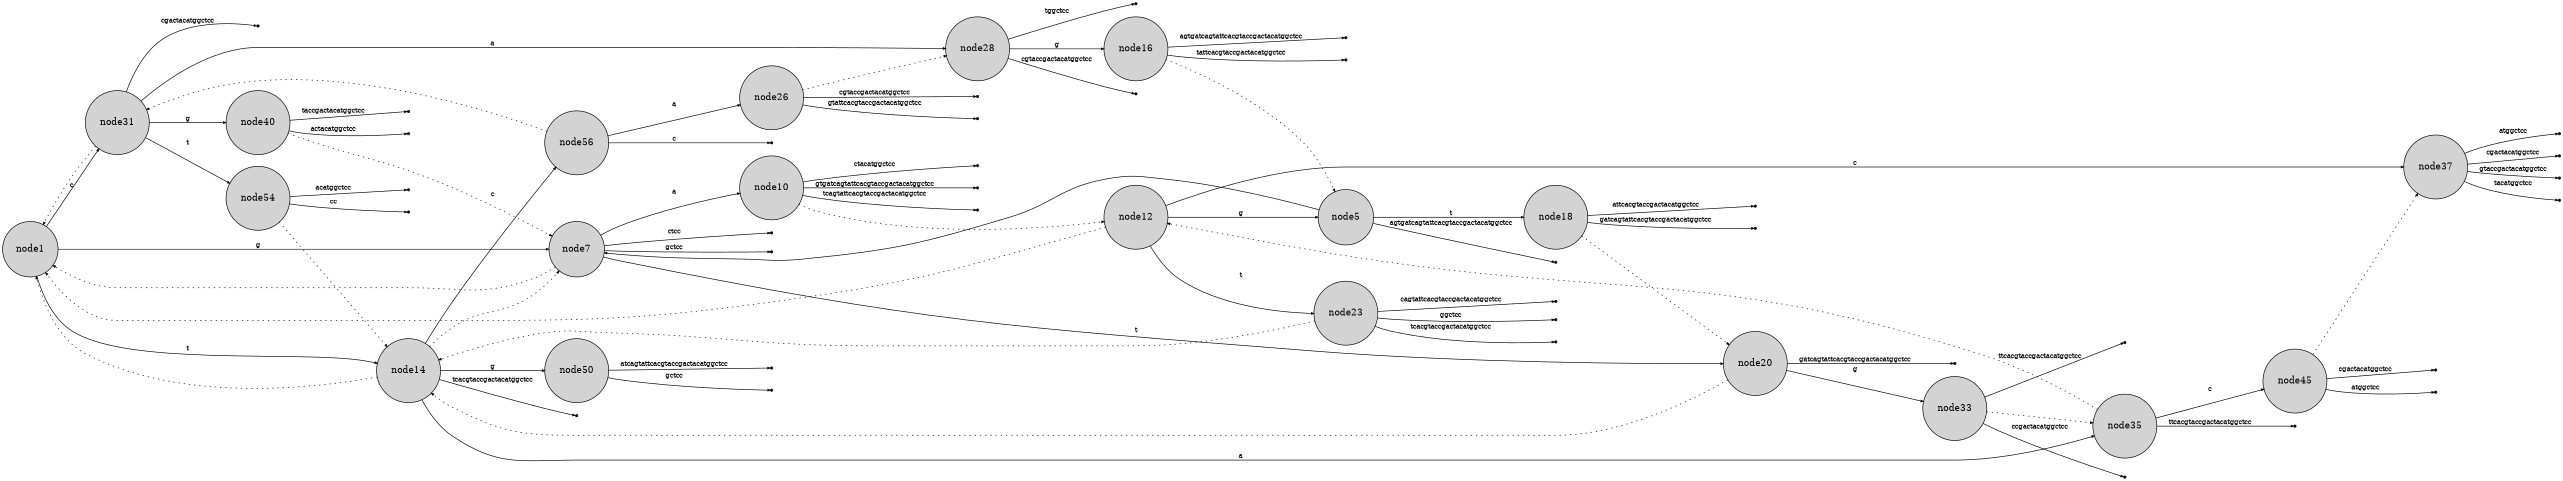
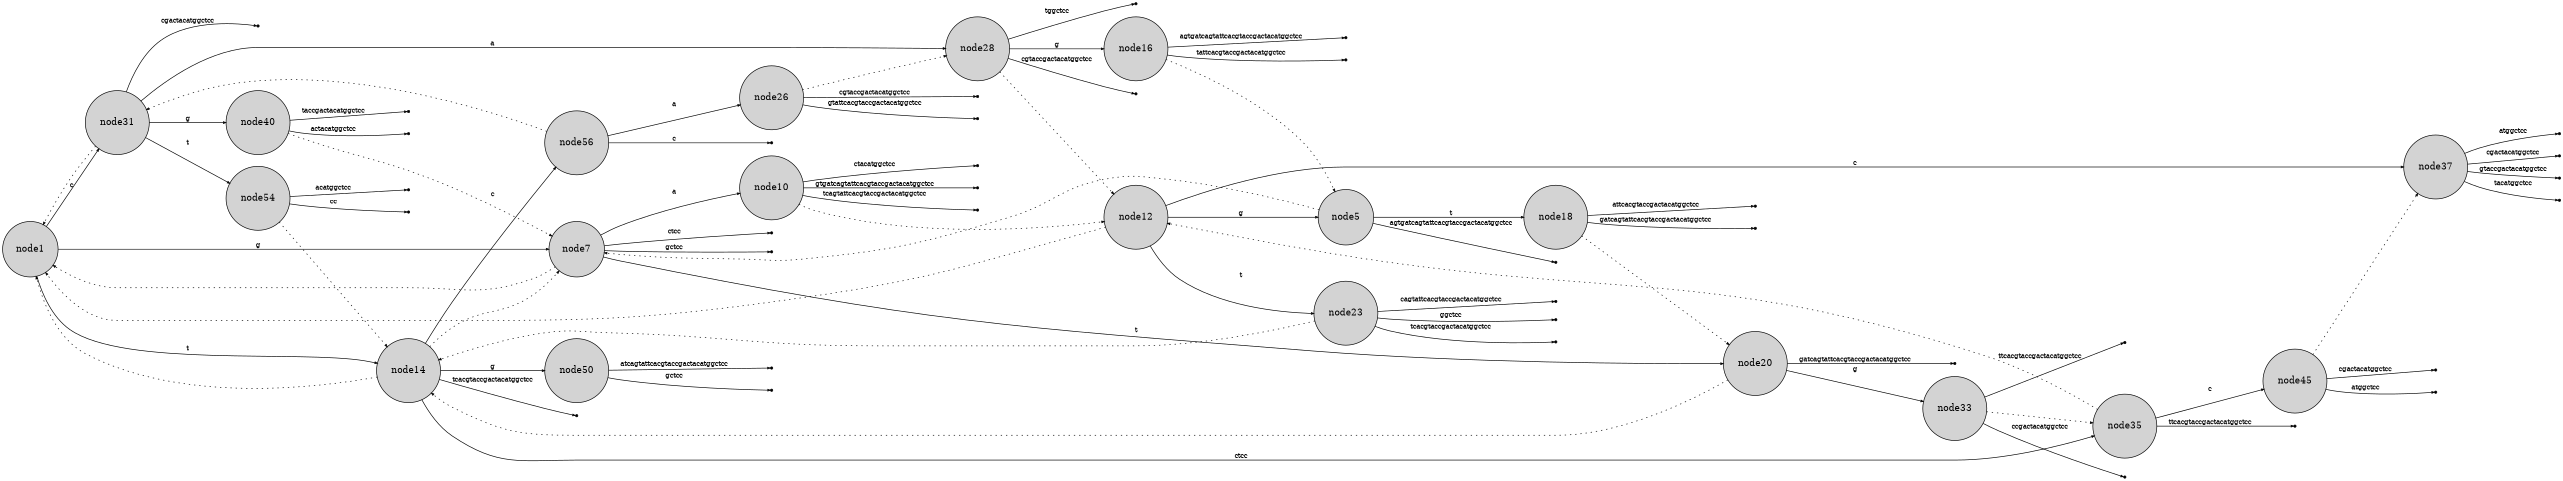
edge "node28" -> "node12": added
edge "node5" -> "node7": style solid -> dotted
edge "node14" -> "node35": label "a" -> "ctcc"
